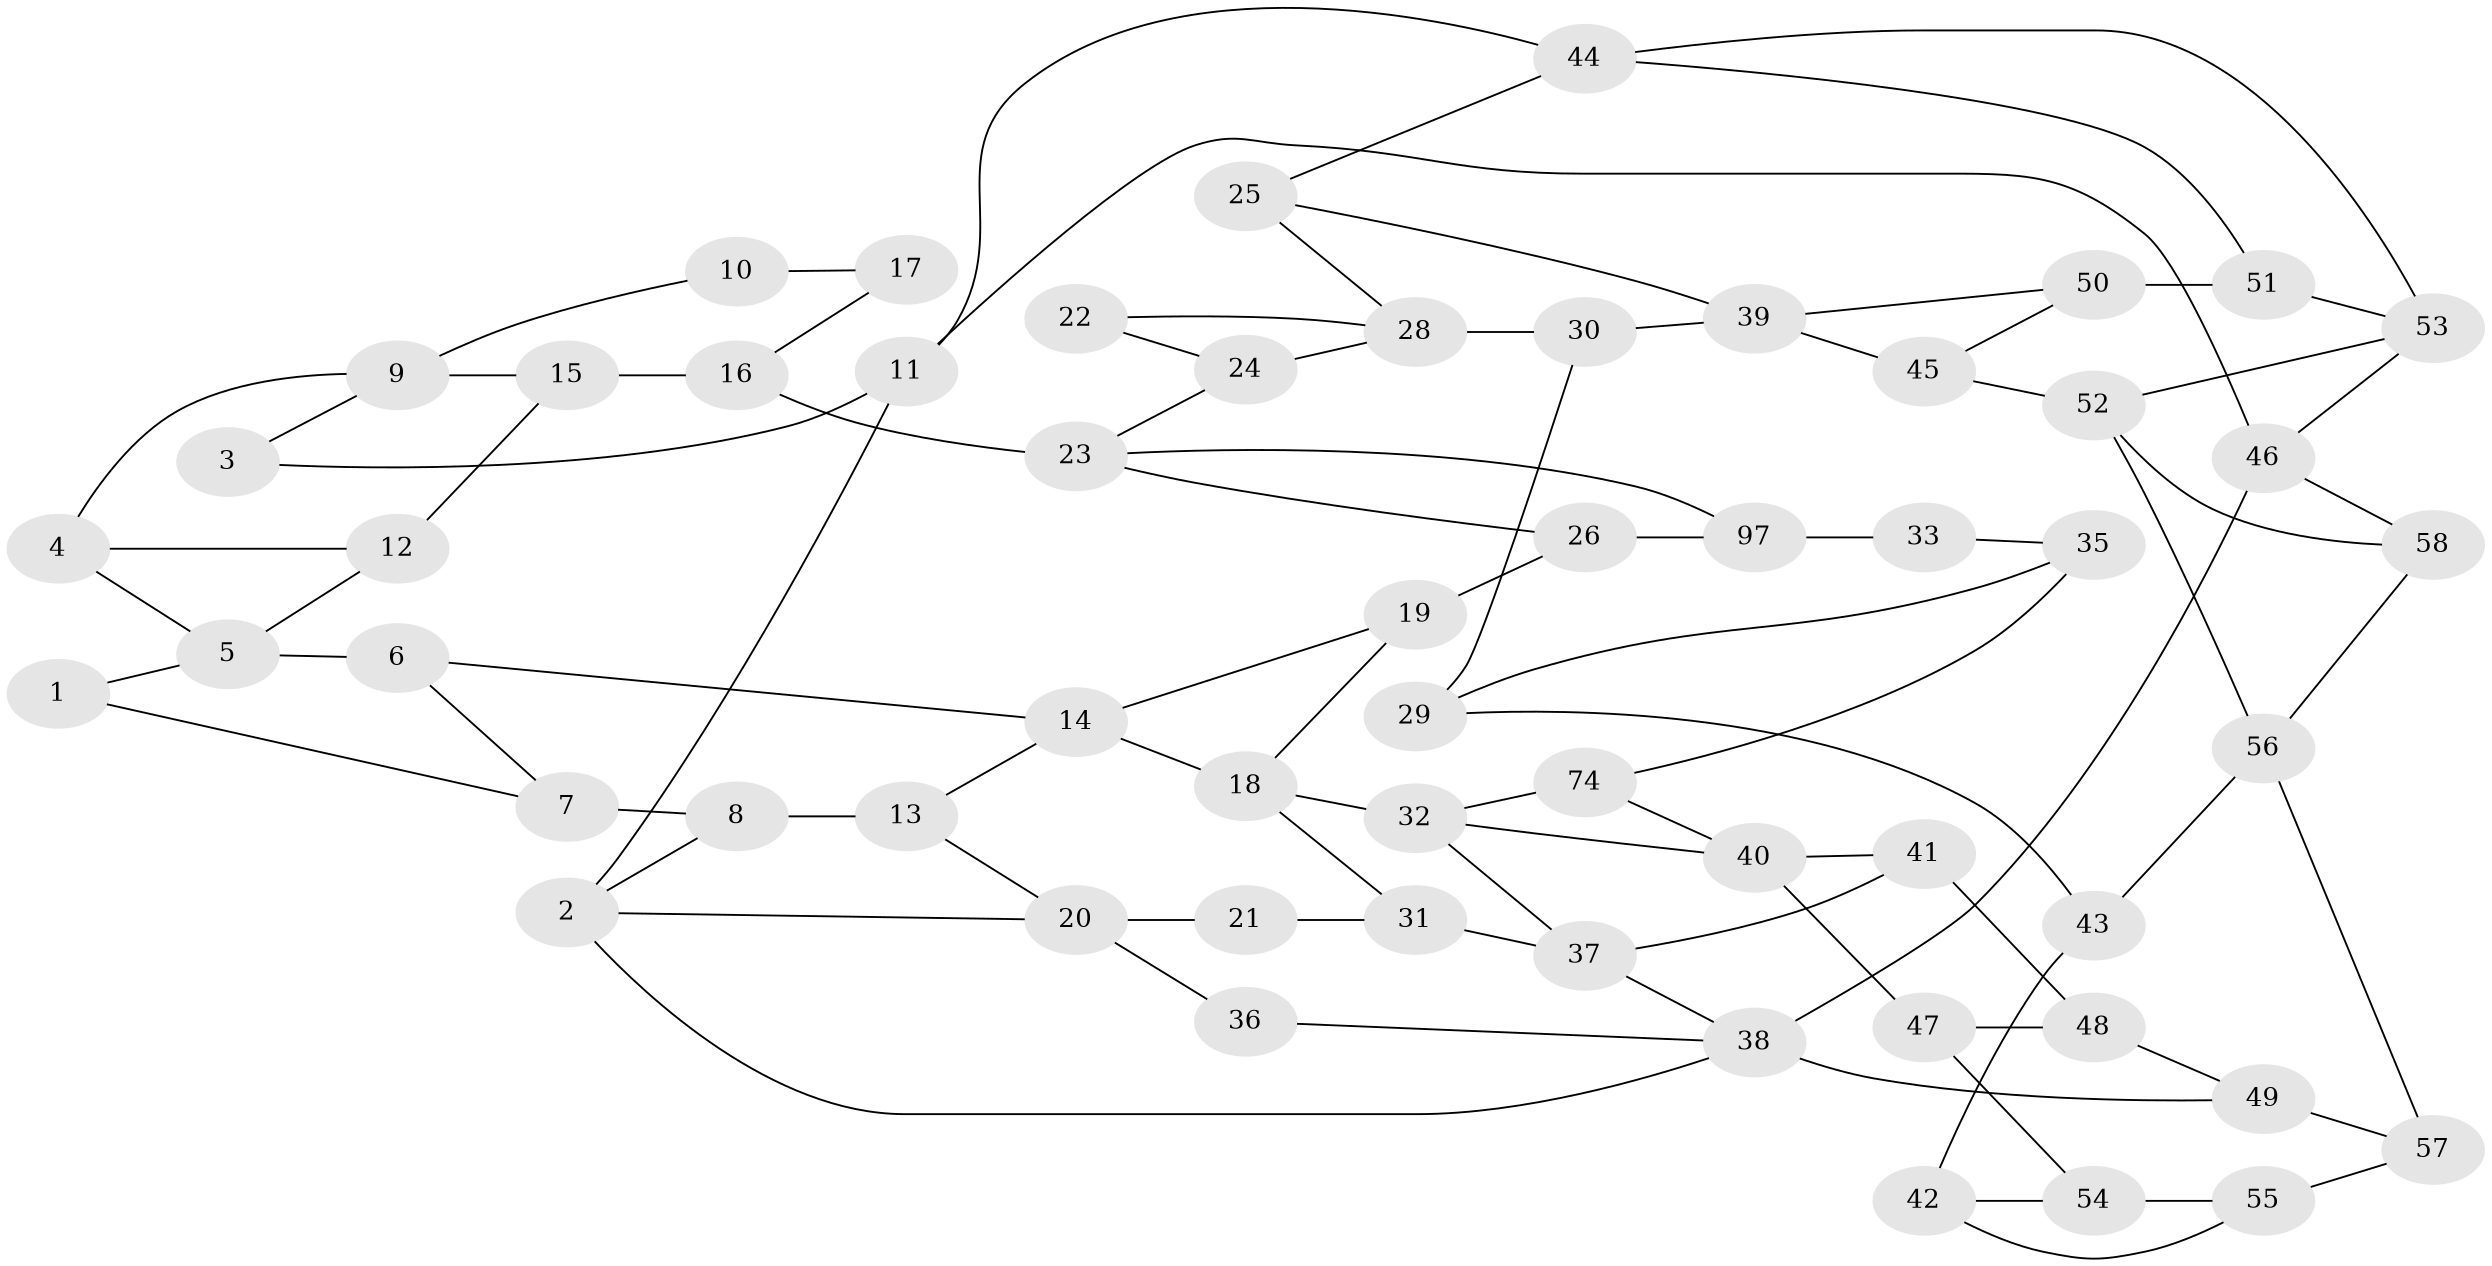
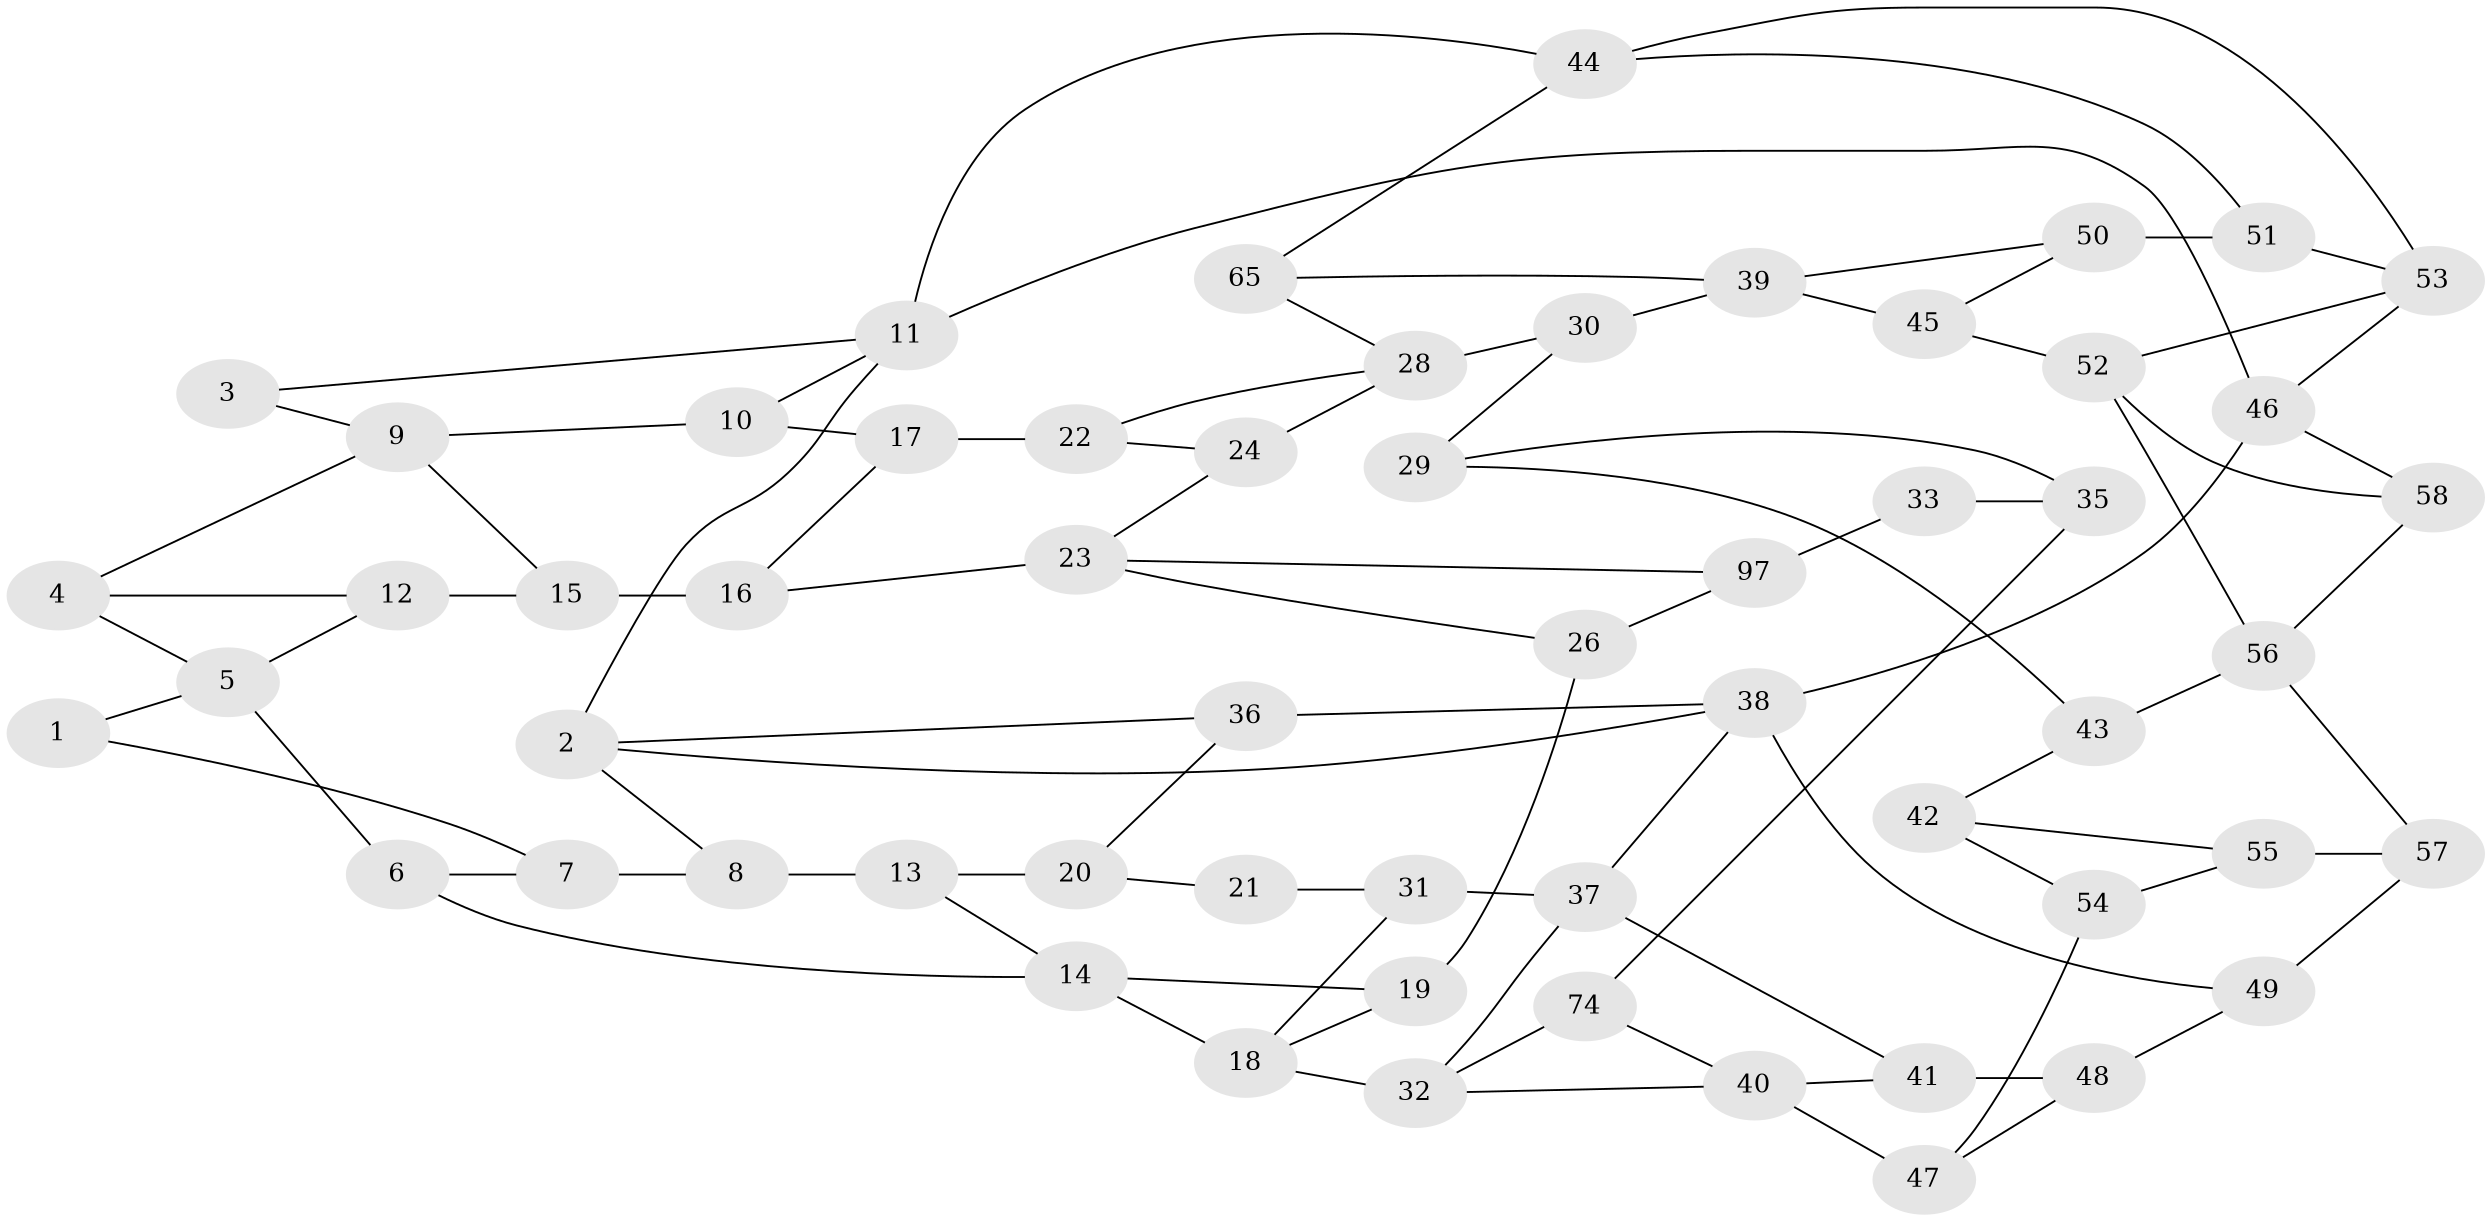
node "25": label "25" -> "65"
edge "11" -- "10": added
edge "17" -- "22": added
edge "2" -- "20": now "2" -- "36"
